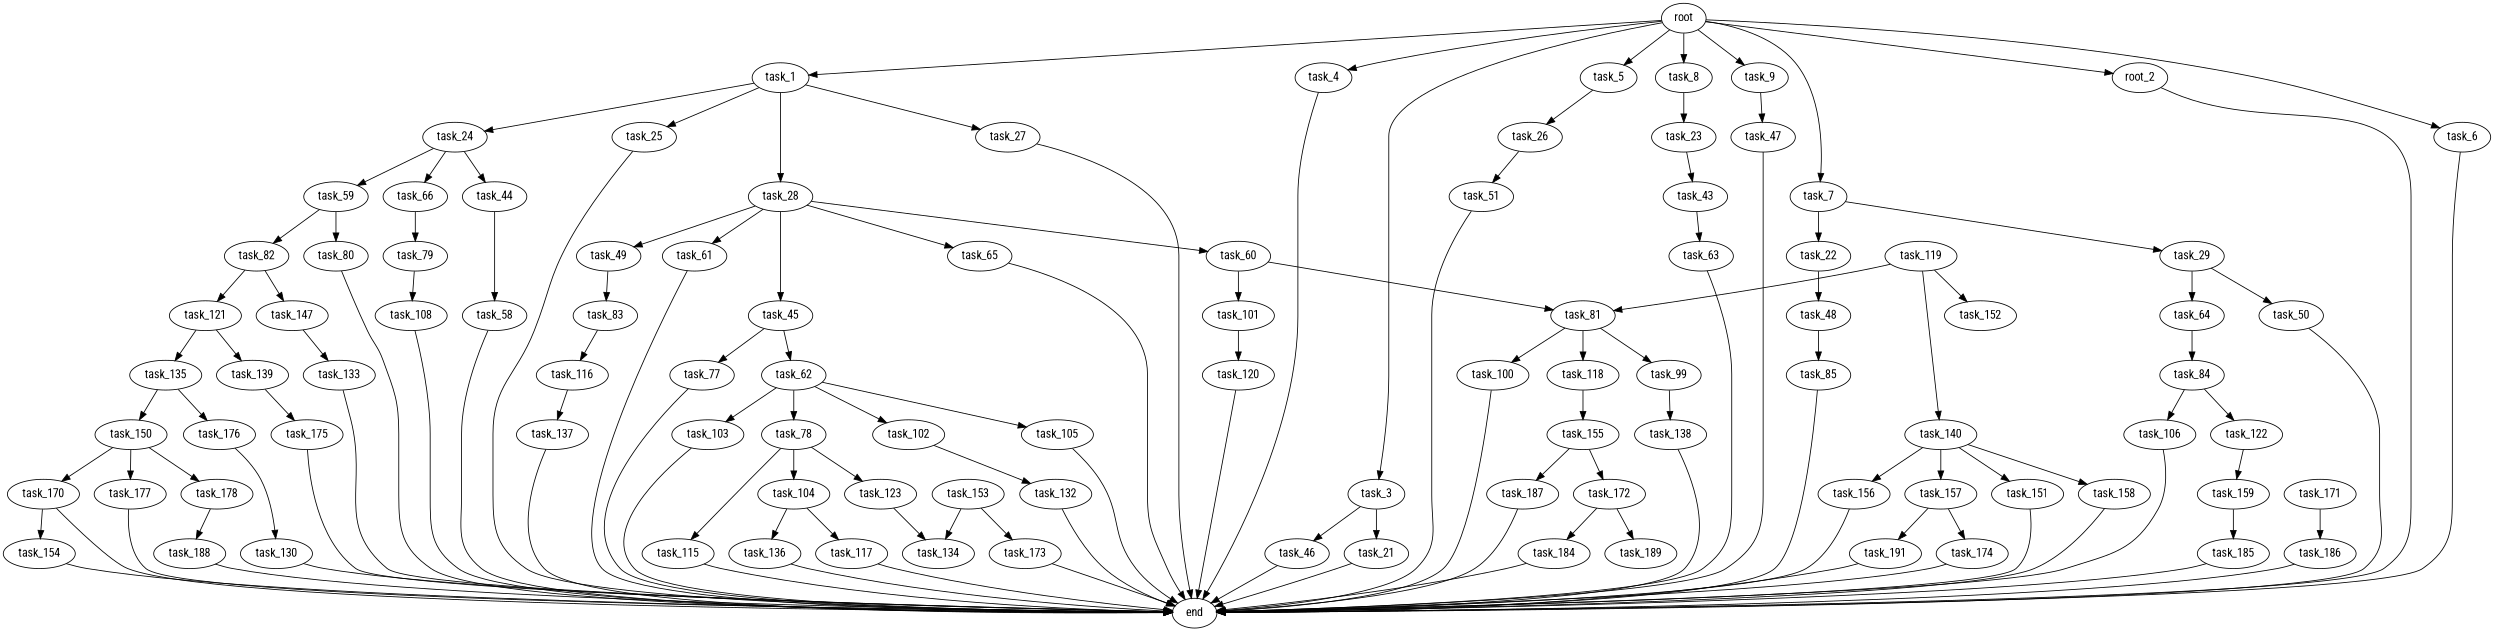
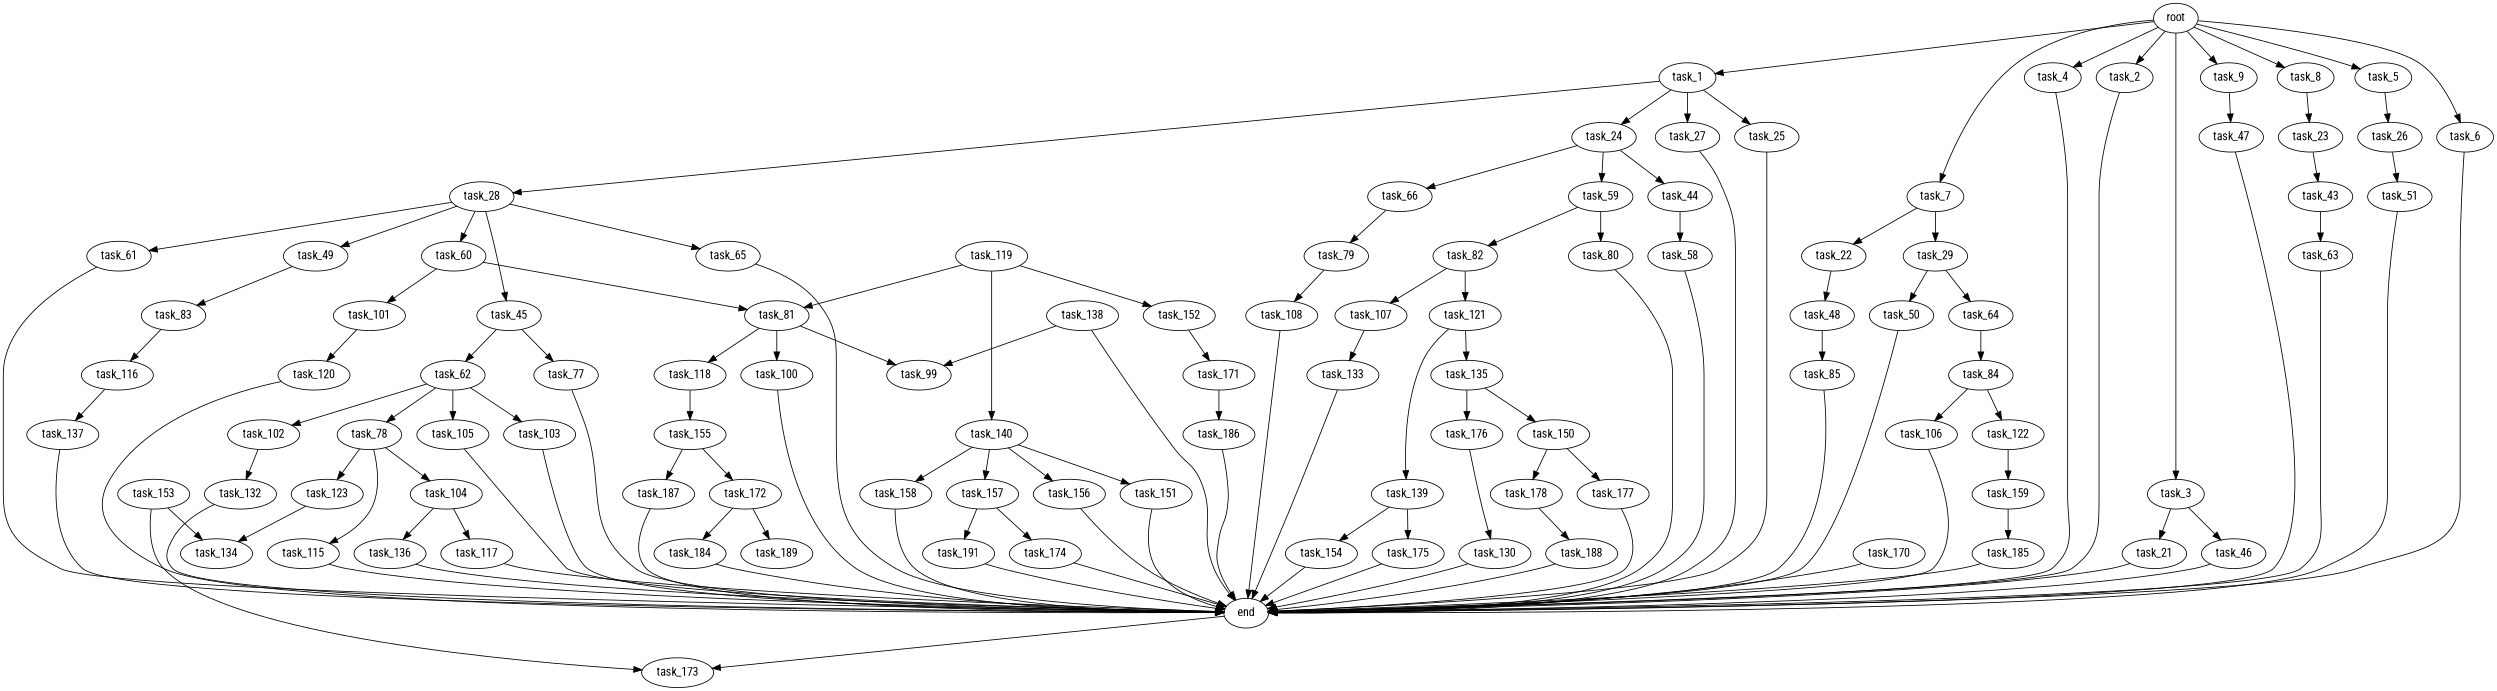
node "root_2": label "root_2" -> "task_2"
node "task_147": label "task_147" -> "task_107"
edge "task_152" -> "task_171": added
edge "task_99" -> "task_138": reversed
edge "task_150" -> "task_170": removed
edge "task_170" -> "task_154": now "task_139" -> "task_154"
edge "task_173" -> "end": reversed
